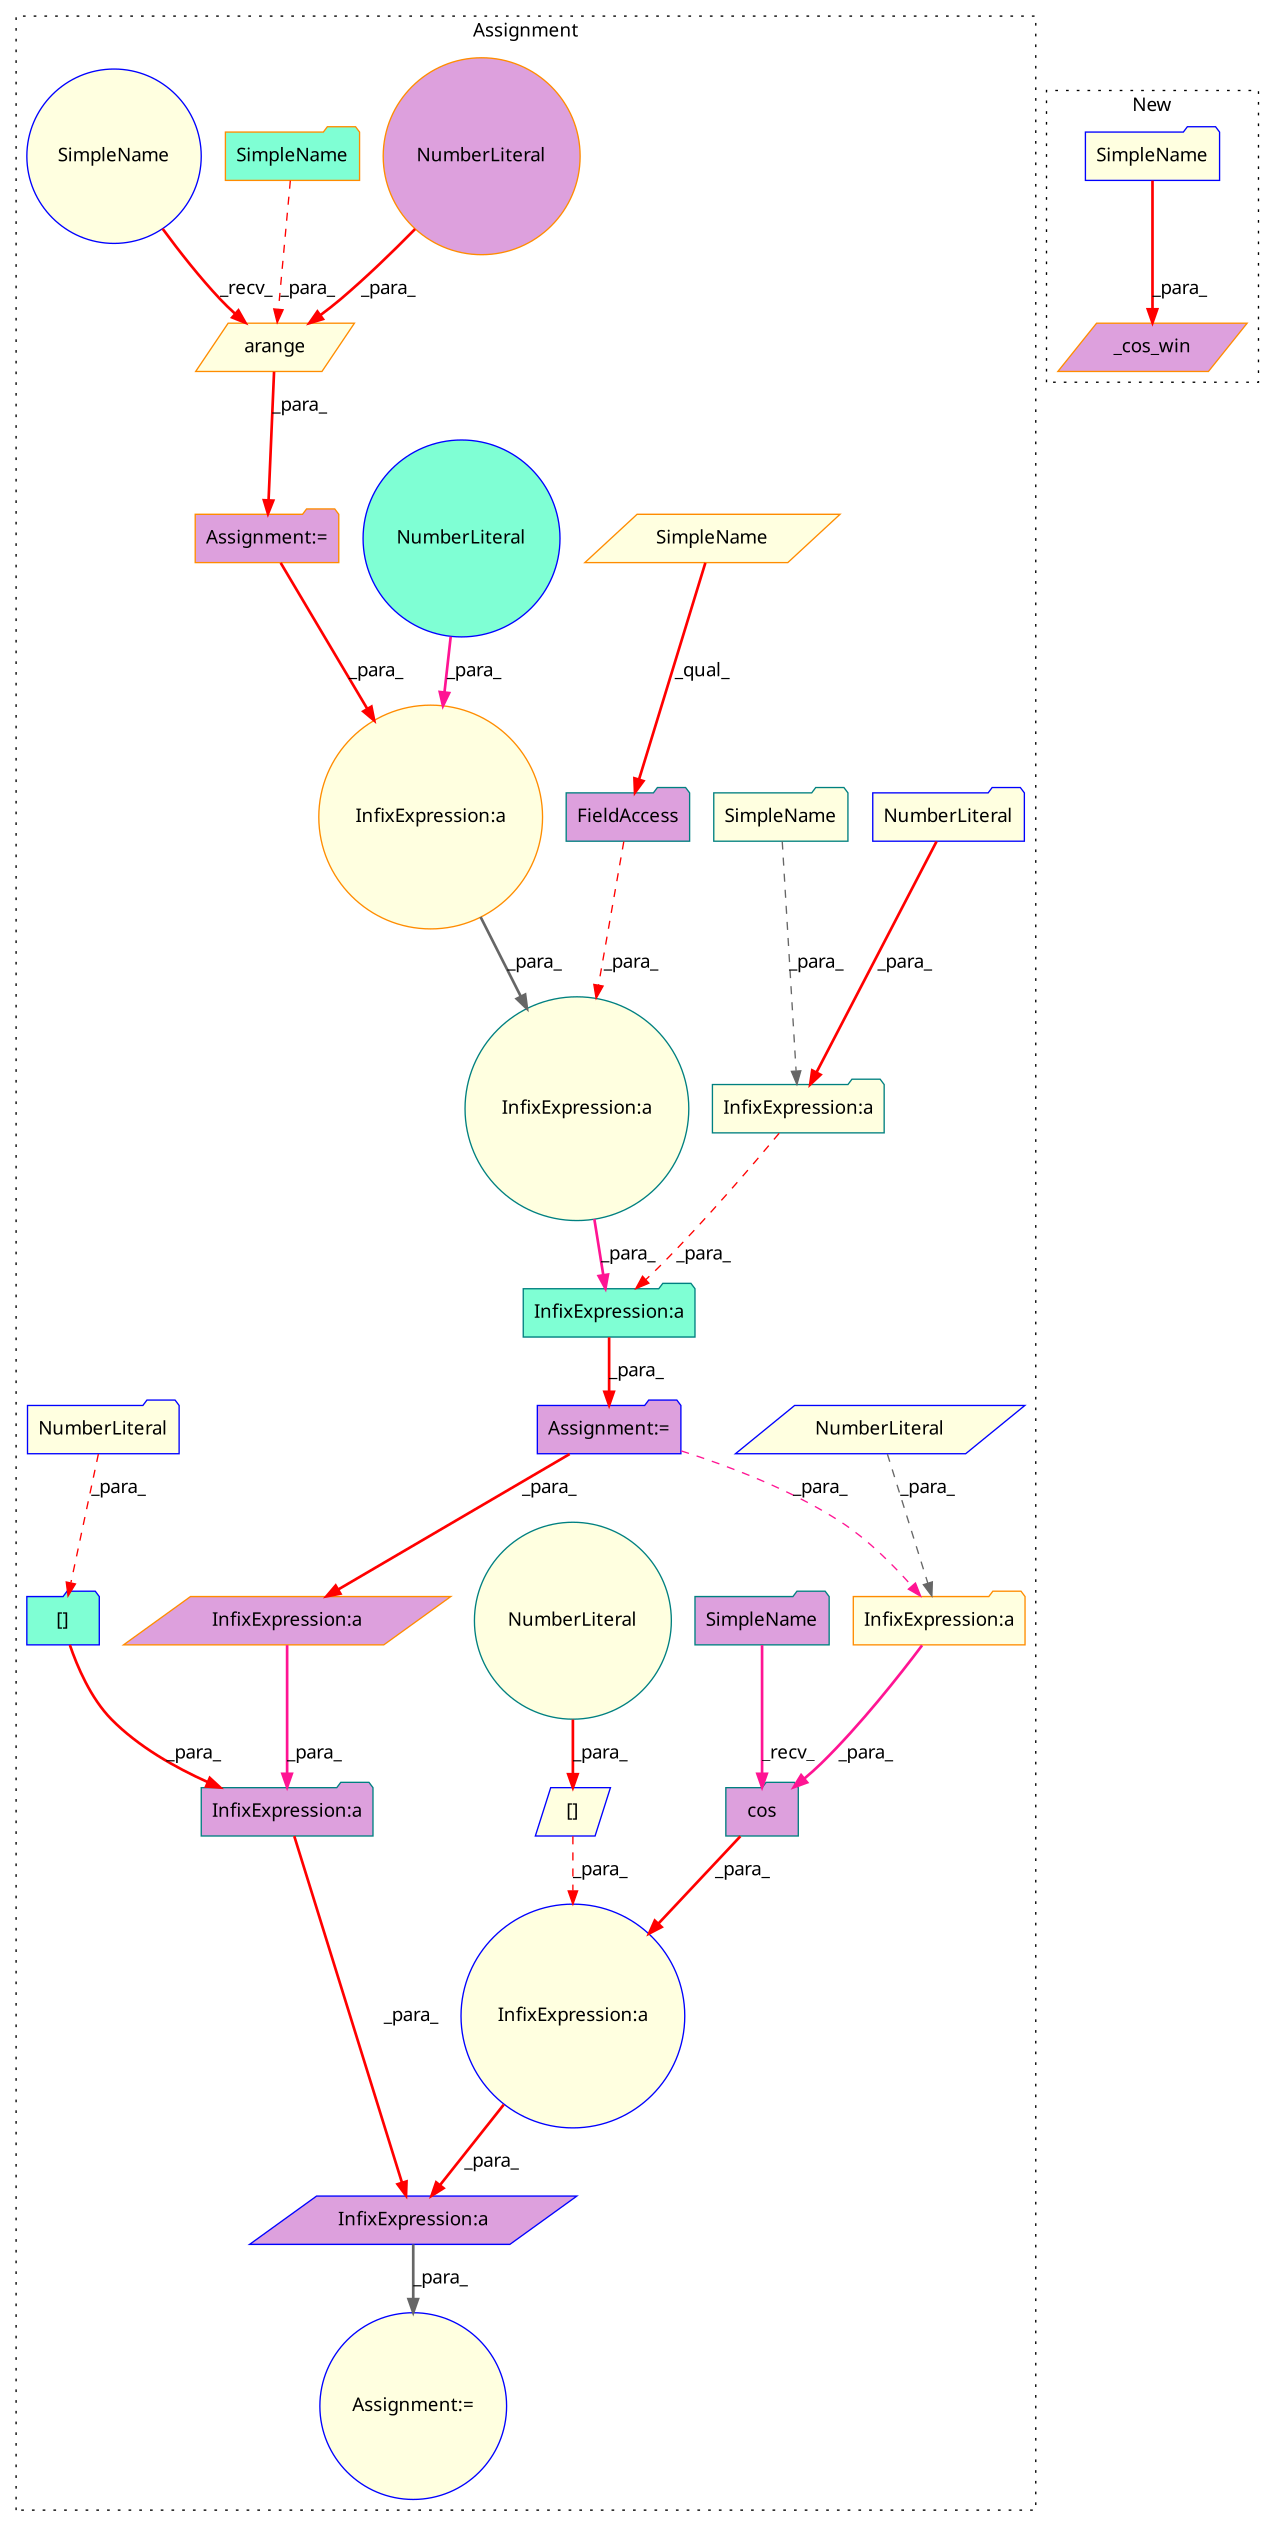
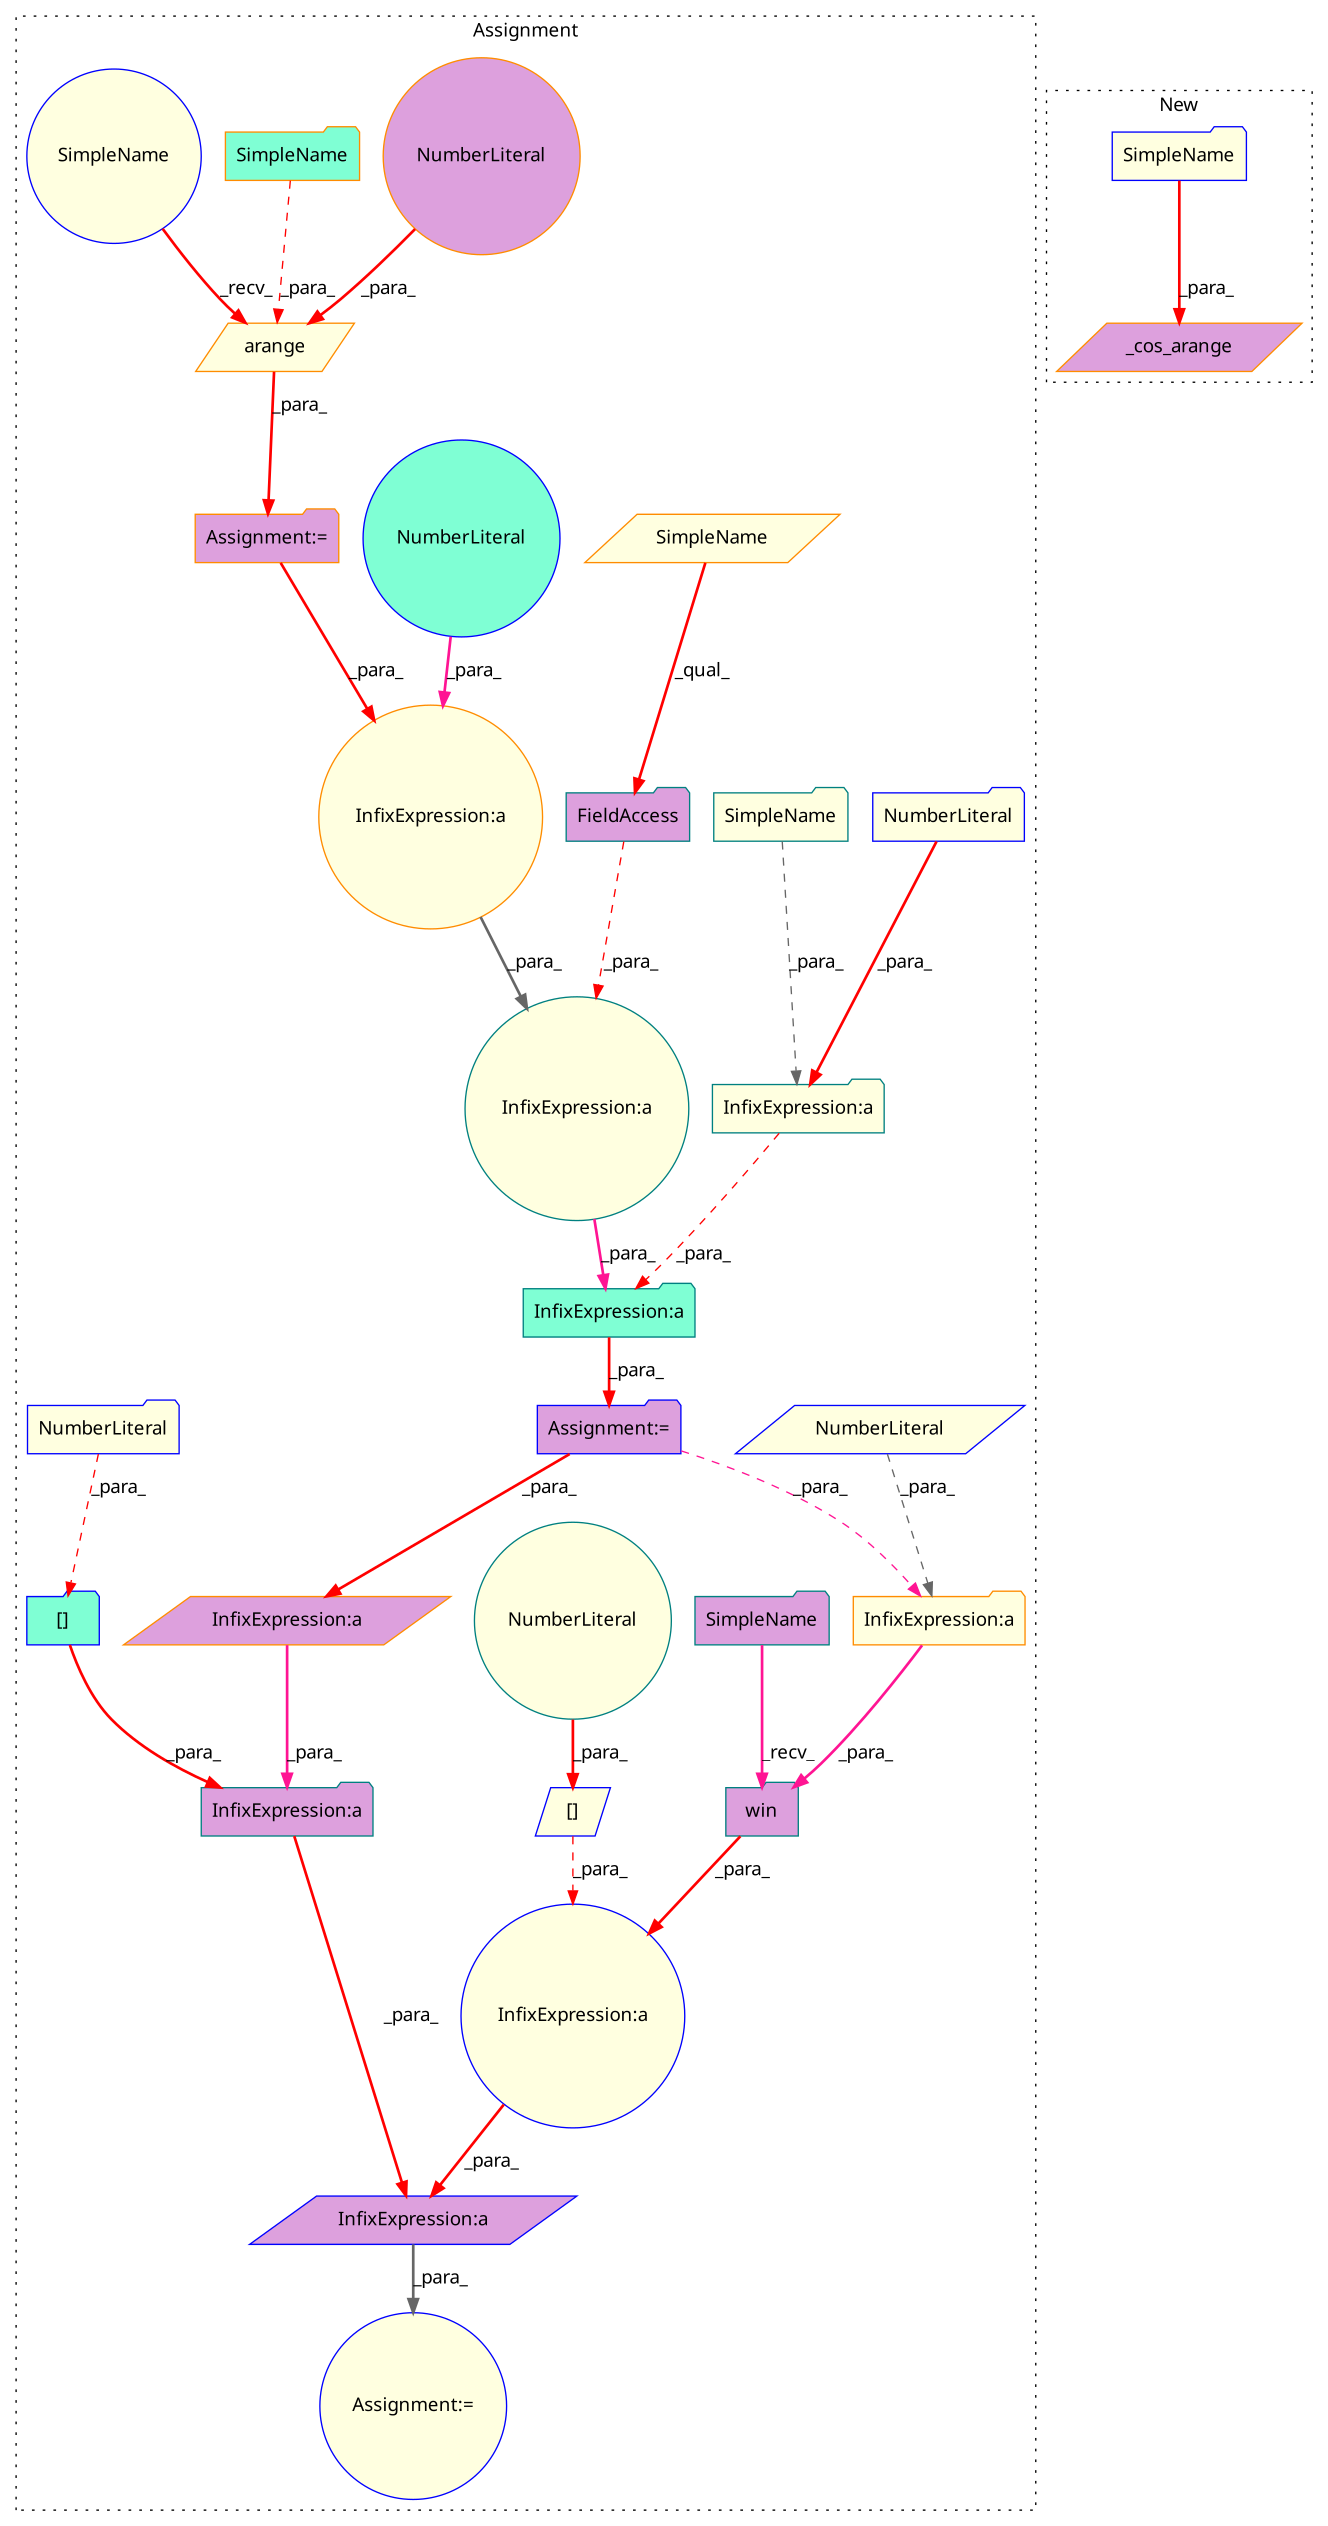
node "_cos_win": label "_cos_win" -> "_cos_arange"
node "cos": label "cos" -> "win"
